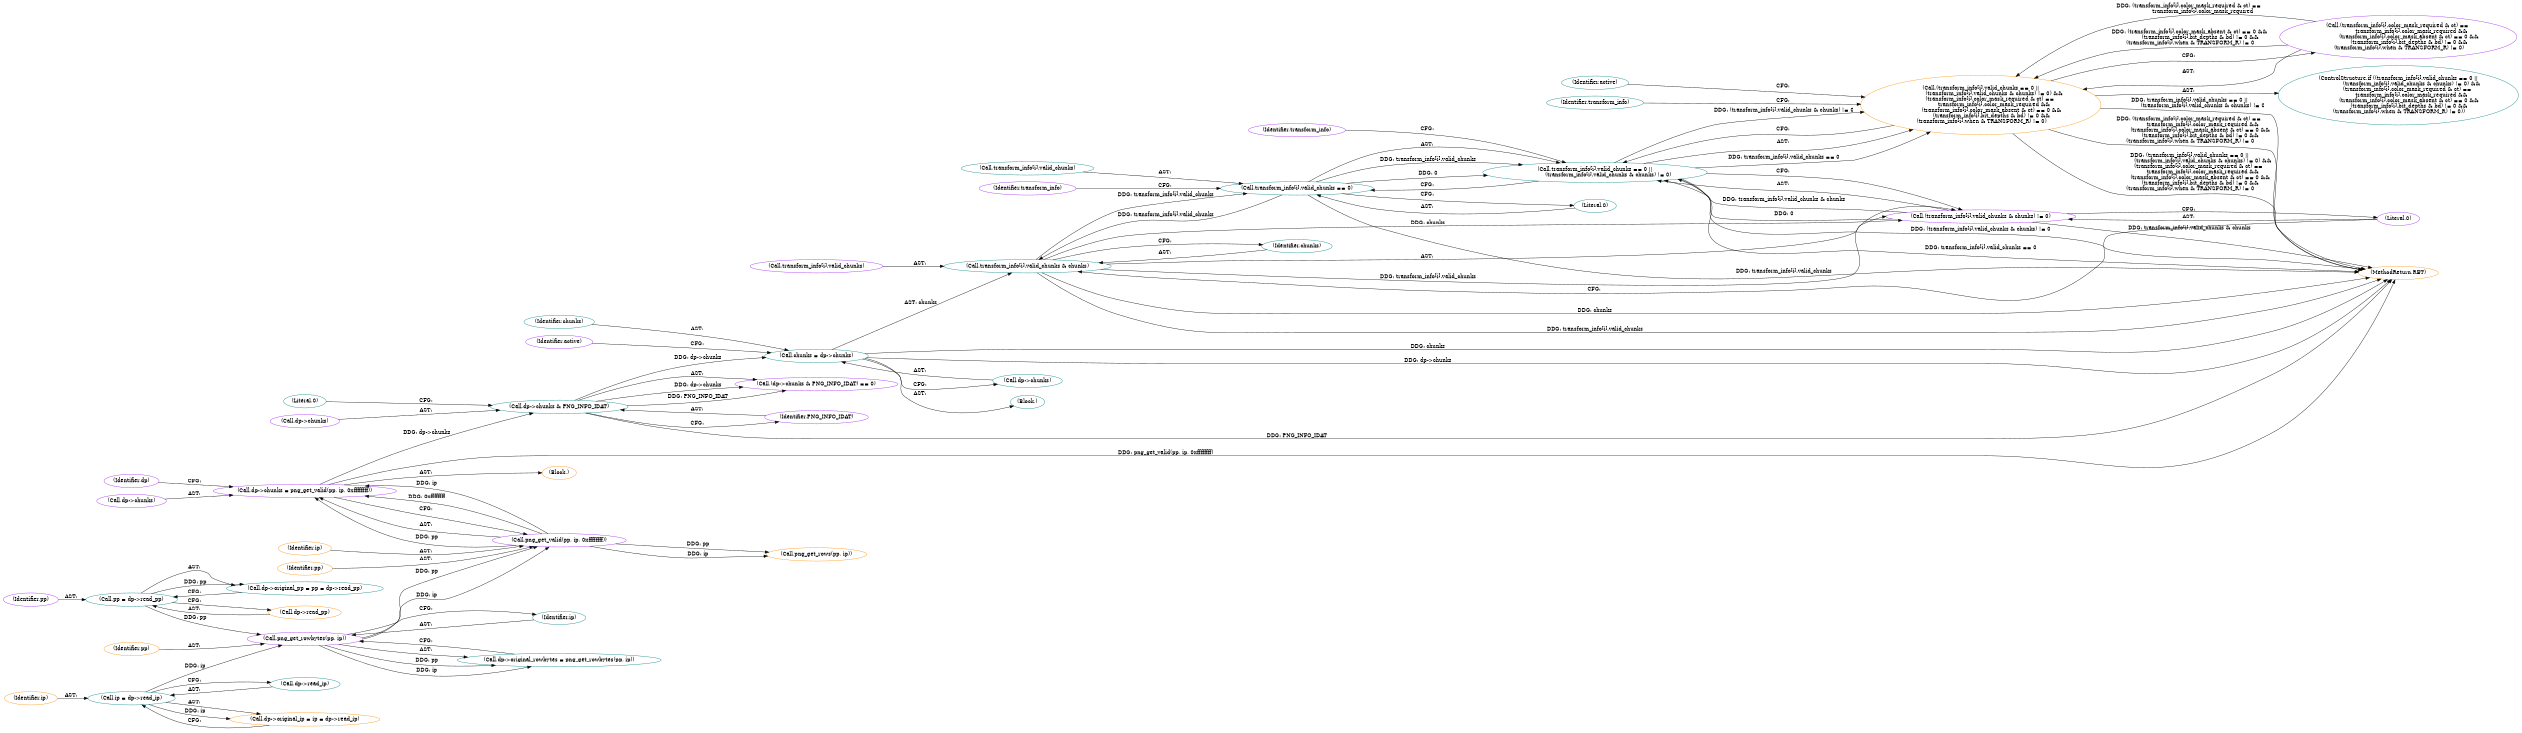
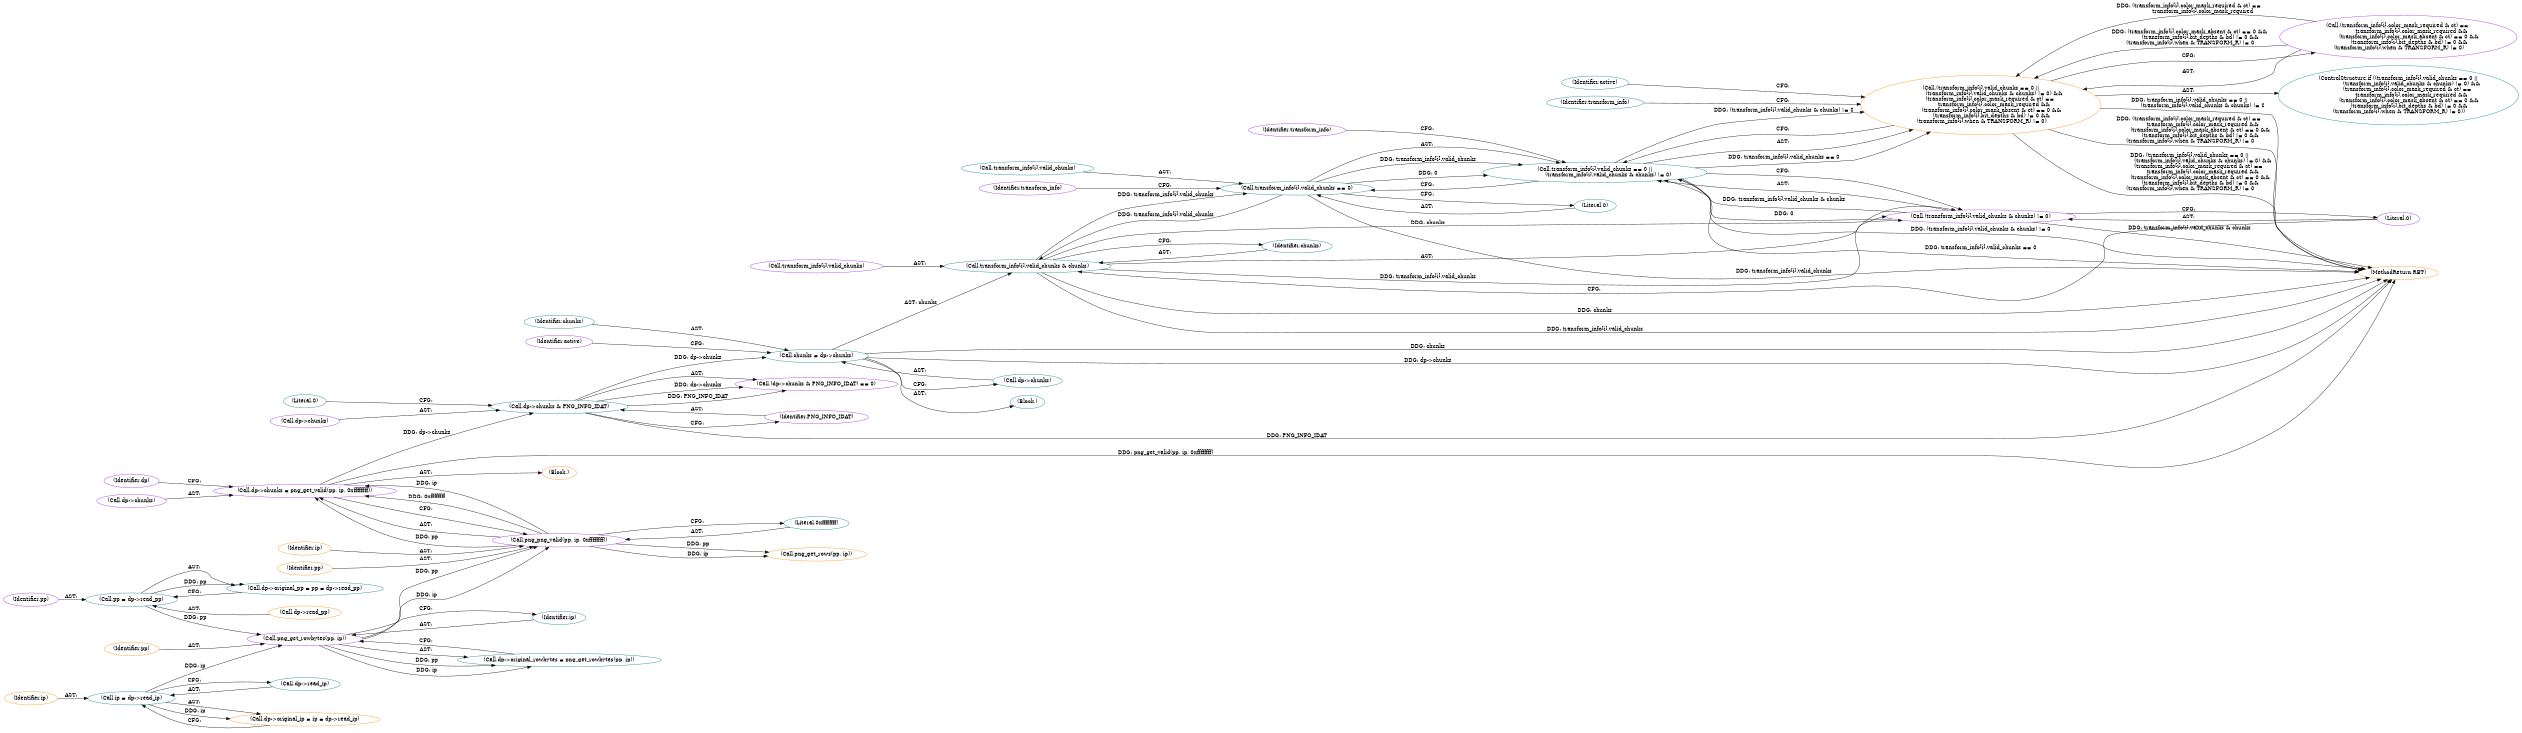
node "(Literal,0xffffffff)": added
node "(Call,png_get_valid(pp, ip, 0xffffffff))": label "(Call,png_get_valid(pp, ip, 0xffffffff))" -> "(Call,png_png_valid(pp, ip, 0xffffffff))"
edge "(Call,pp = dp->read_pp)" -> "(Call,dp->read_pp)": removed, label "CFG:"
